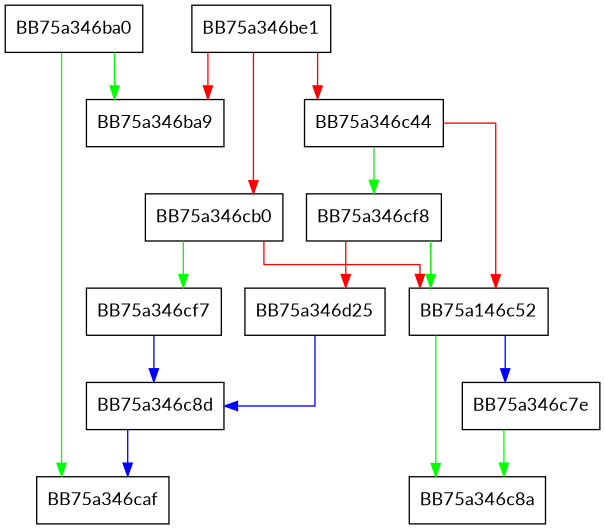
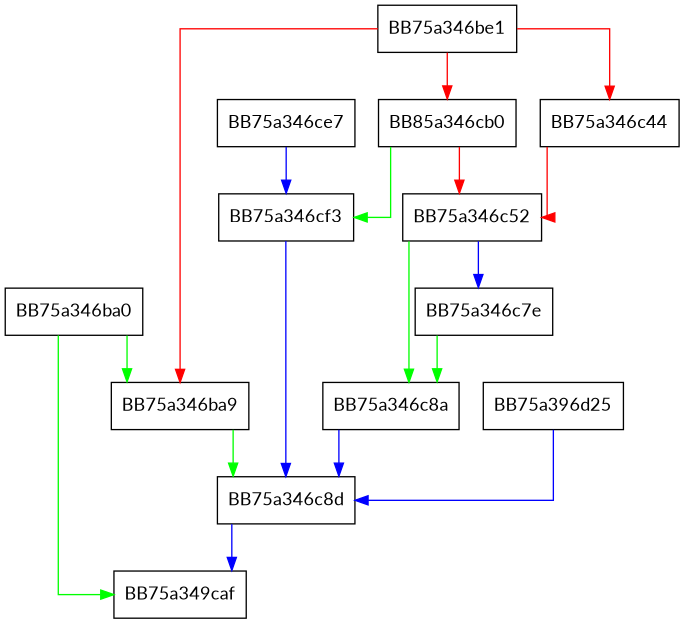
node "BB75a346ce7": added
node "BB75a346cb0": label "BB75a346cb0" -> "BB85a346cb0"
node "BB75a346cf8": removed
node "BB75a346cf7": label "BB75a346cf7" -> "BB75a346cf3"
node "BB75a346d25": label "BB75a346d25" -> "BB75a396d25"
node "BB75a146c52": label "BB75a146c52" -> "BB75a346c52"
edge "BB75a346ba9" -> "BB75a346c8d": added
edge "BB75a346c8a" -> "BB75a346c8d": added
node "BB75a346caf": label "BB75a346caf" -> "BB75a349caf"
